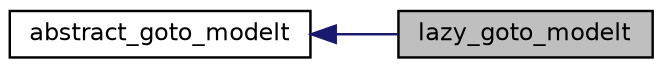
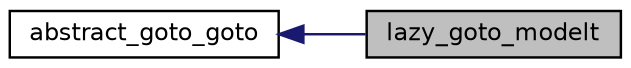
node "abstract_goto_modelt": label "abstract_goto_modelt" -> "abstract_goto_goto"
